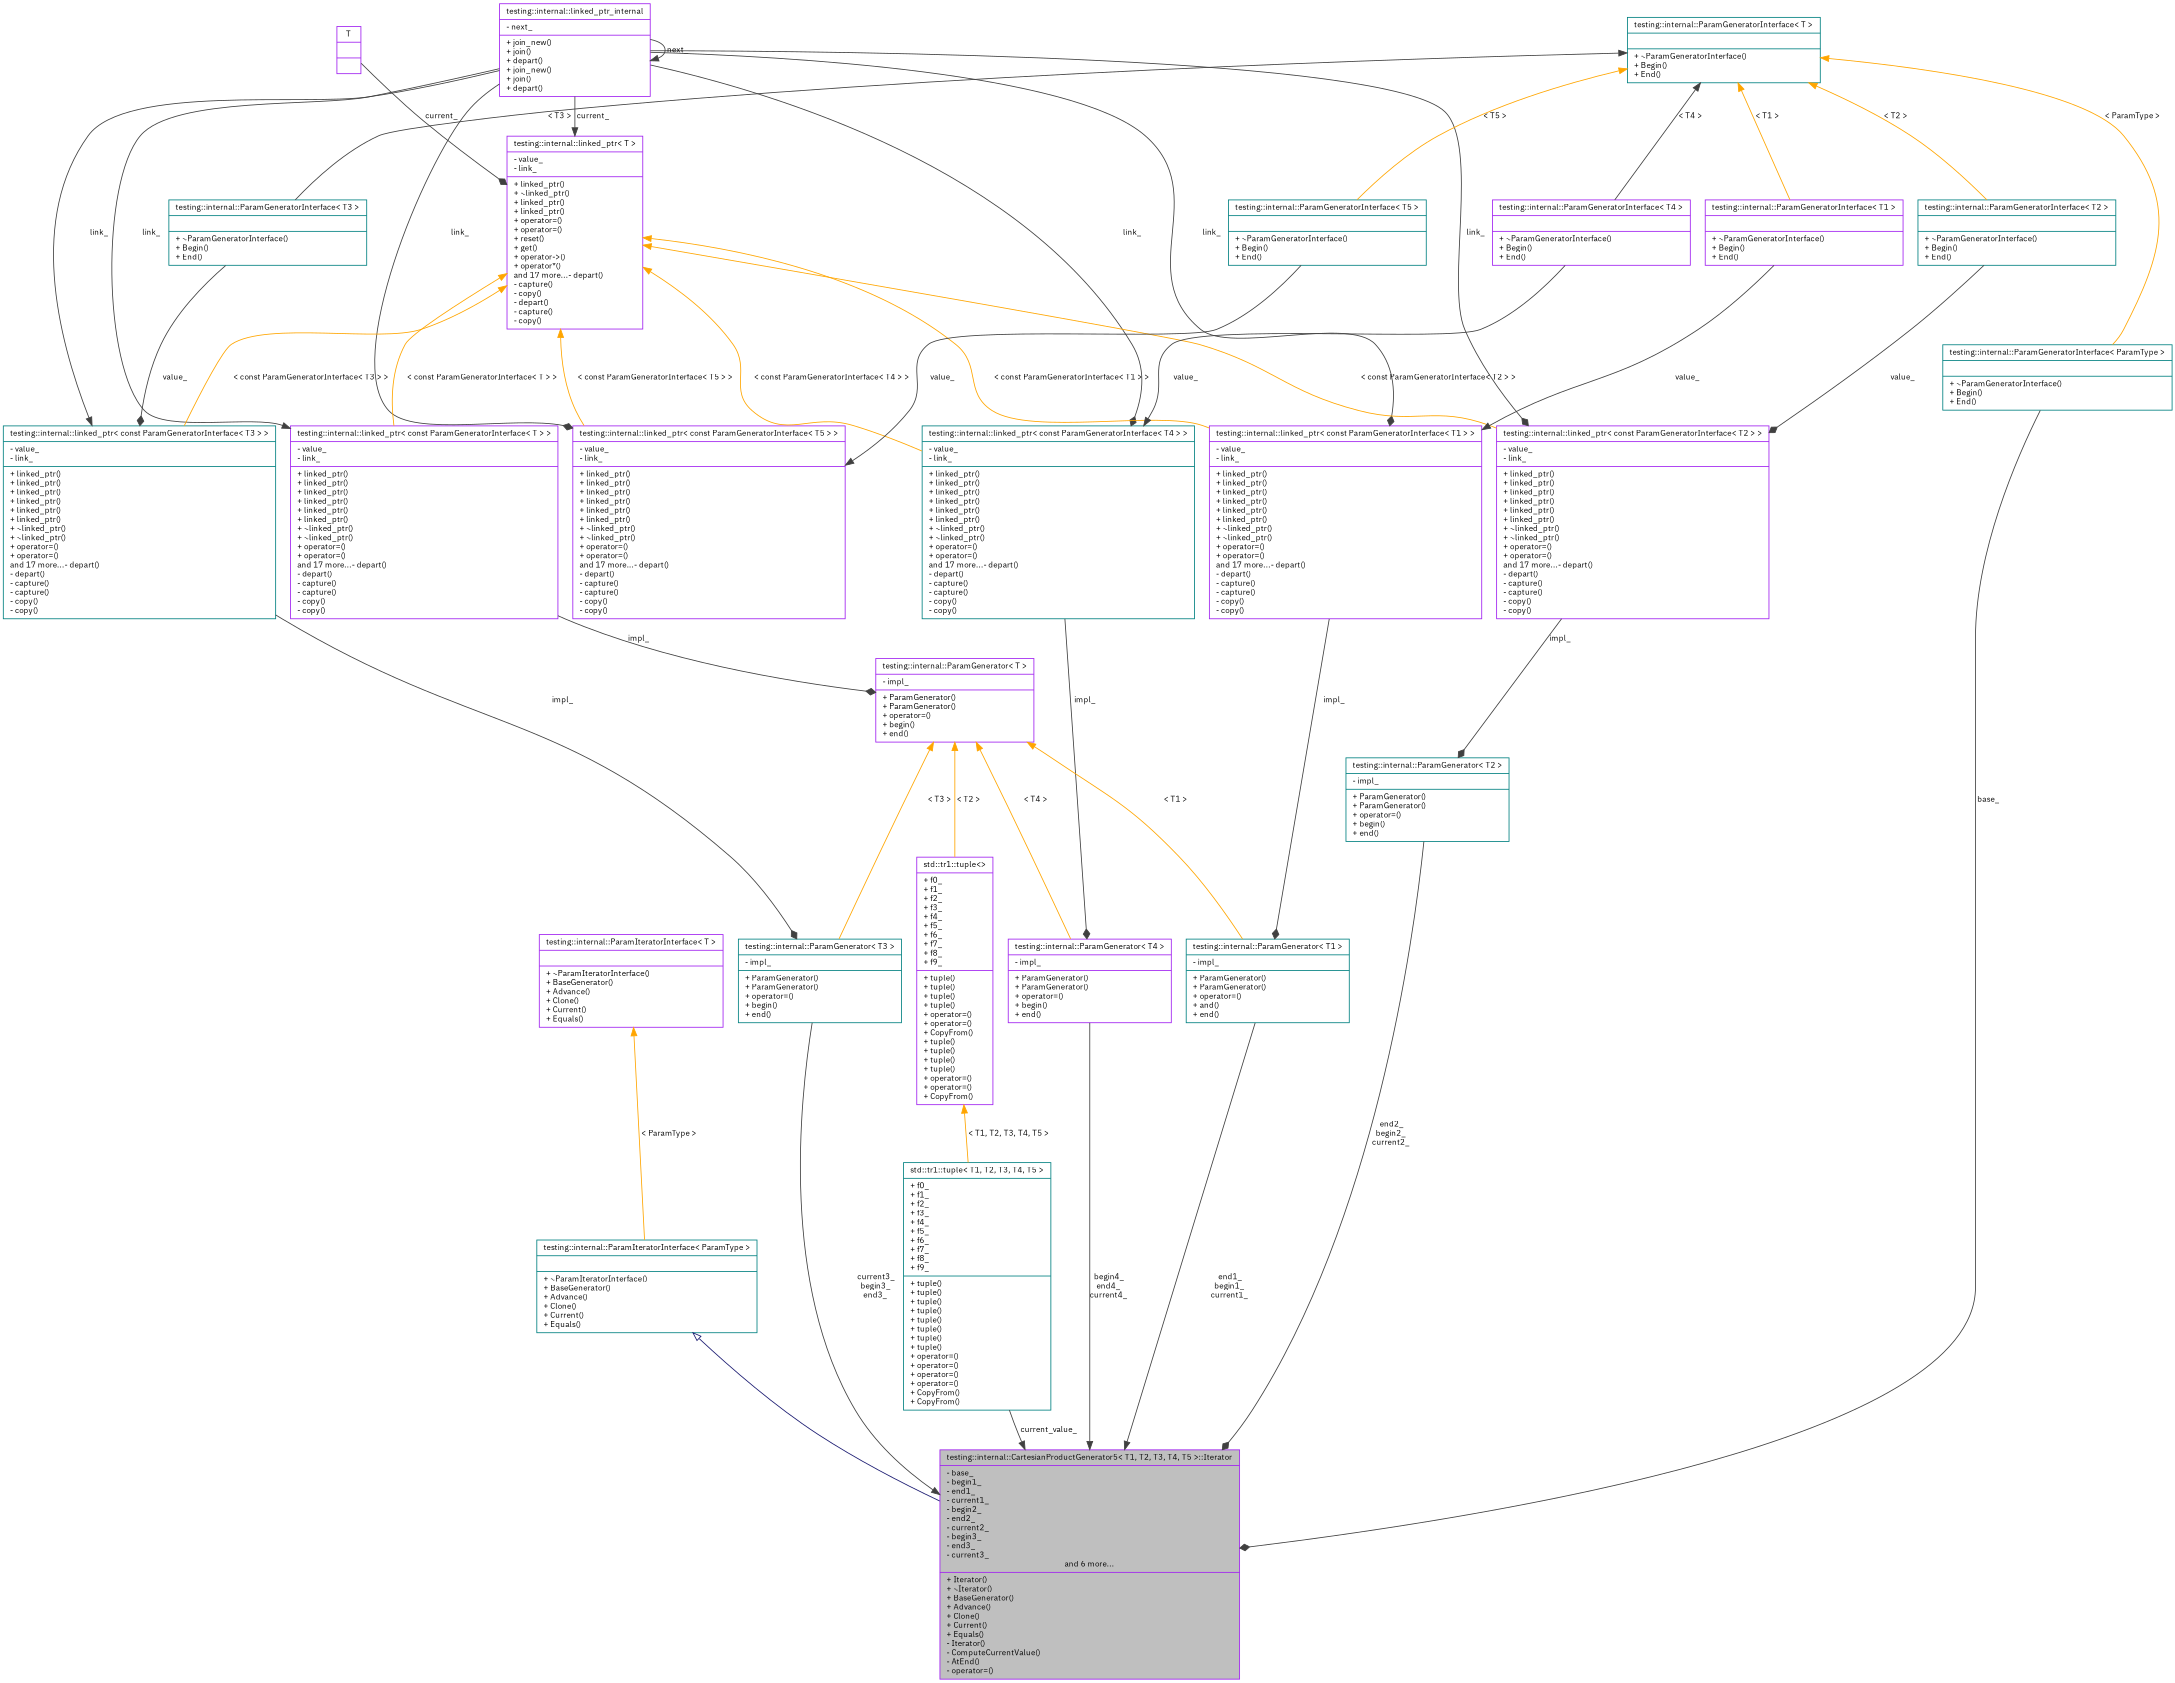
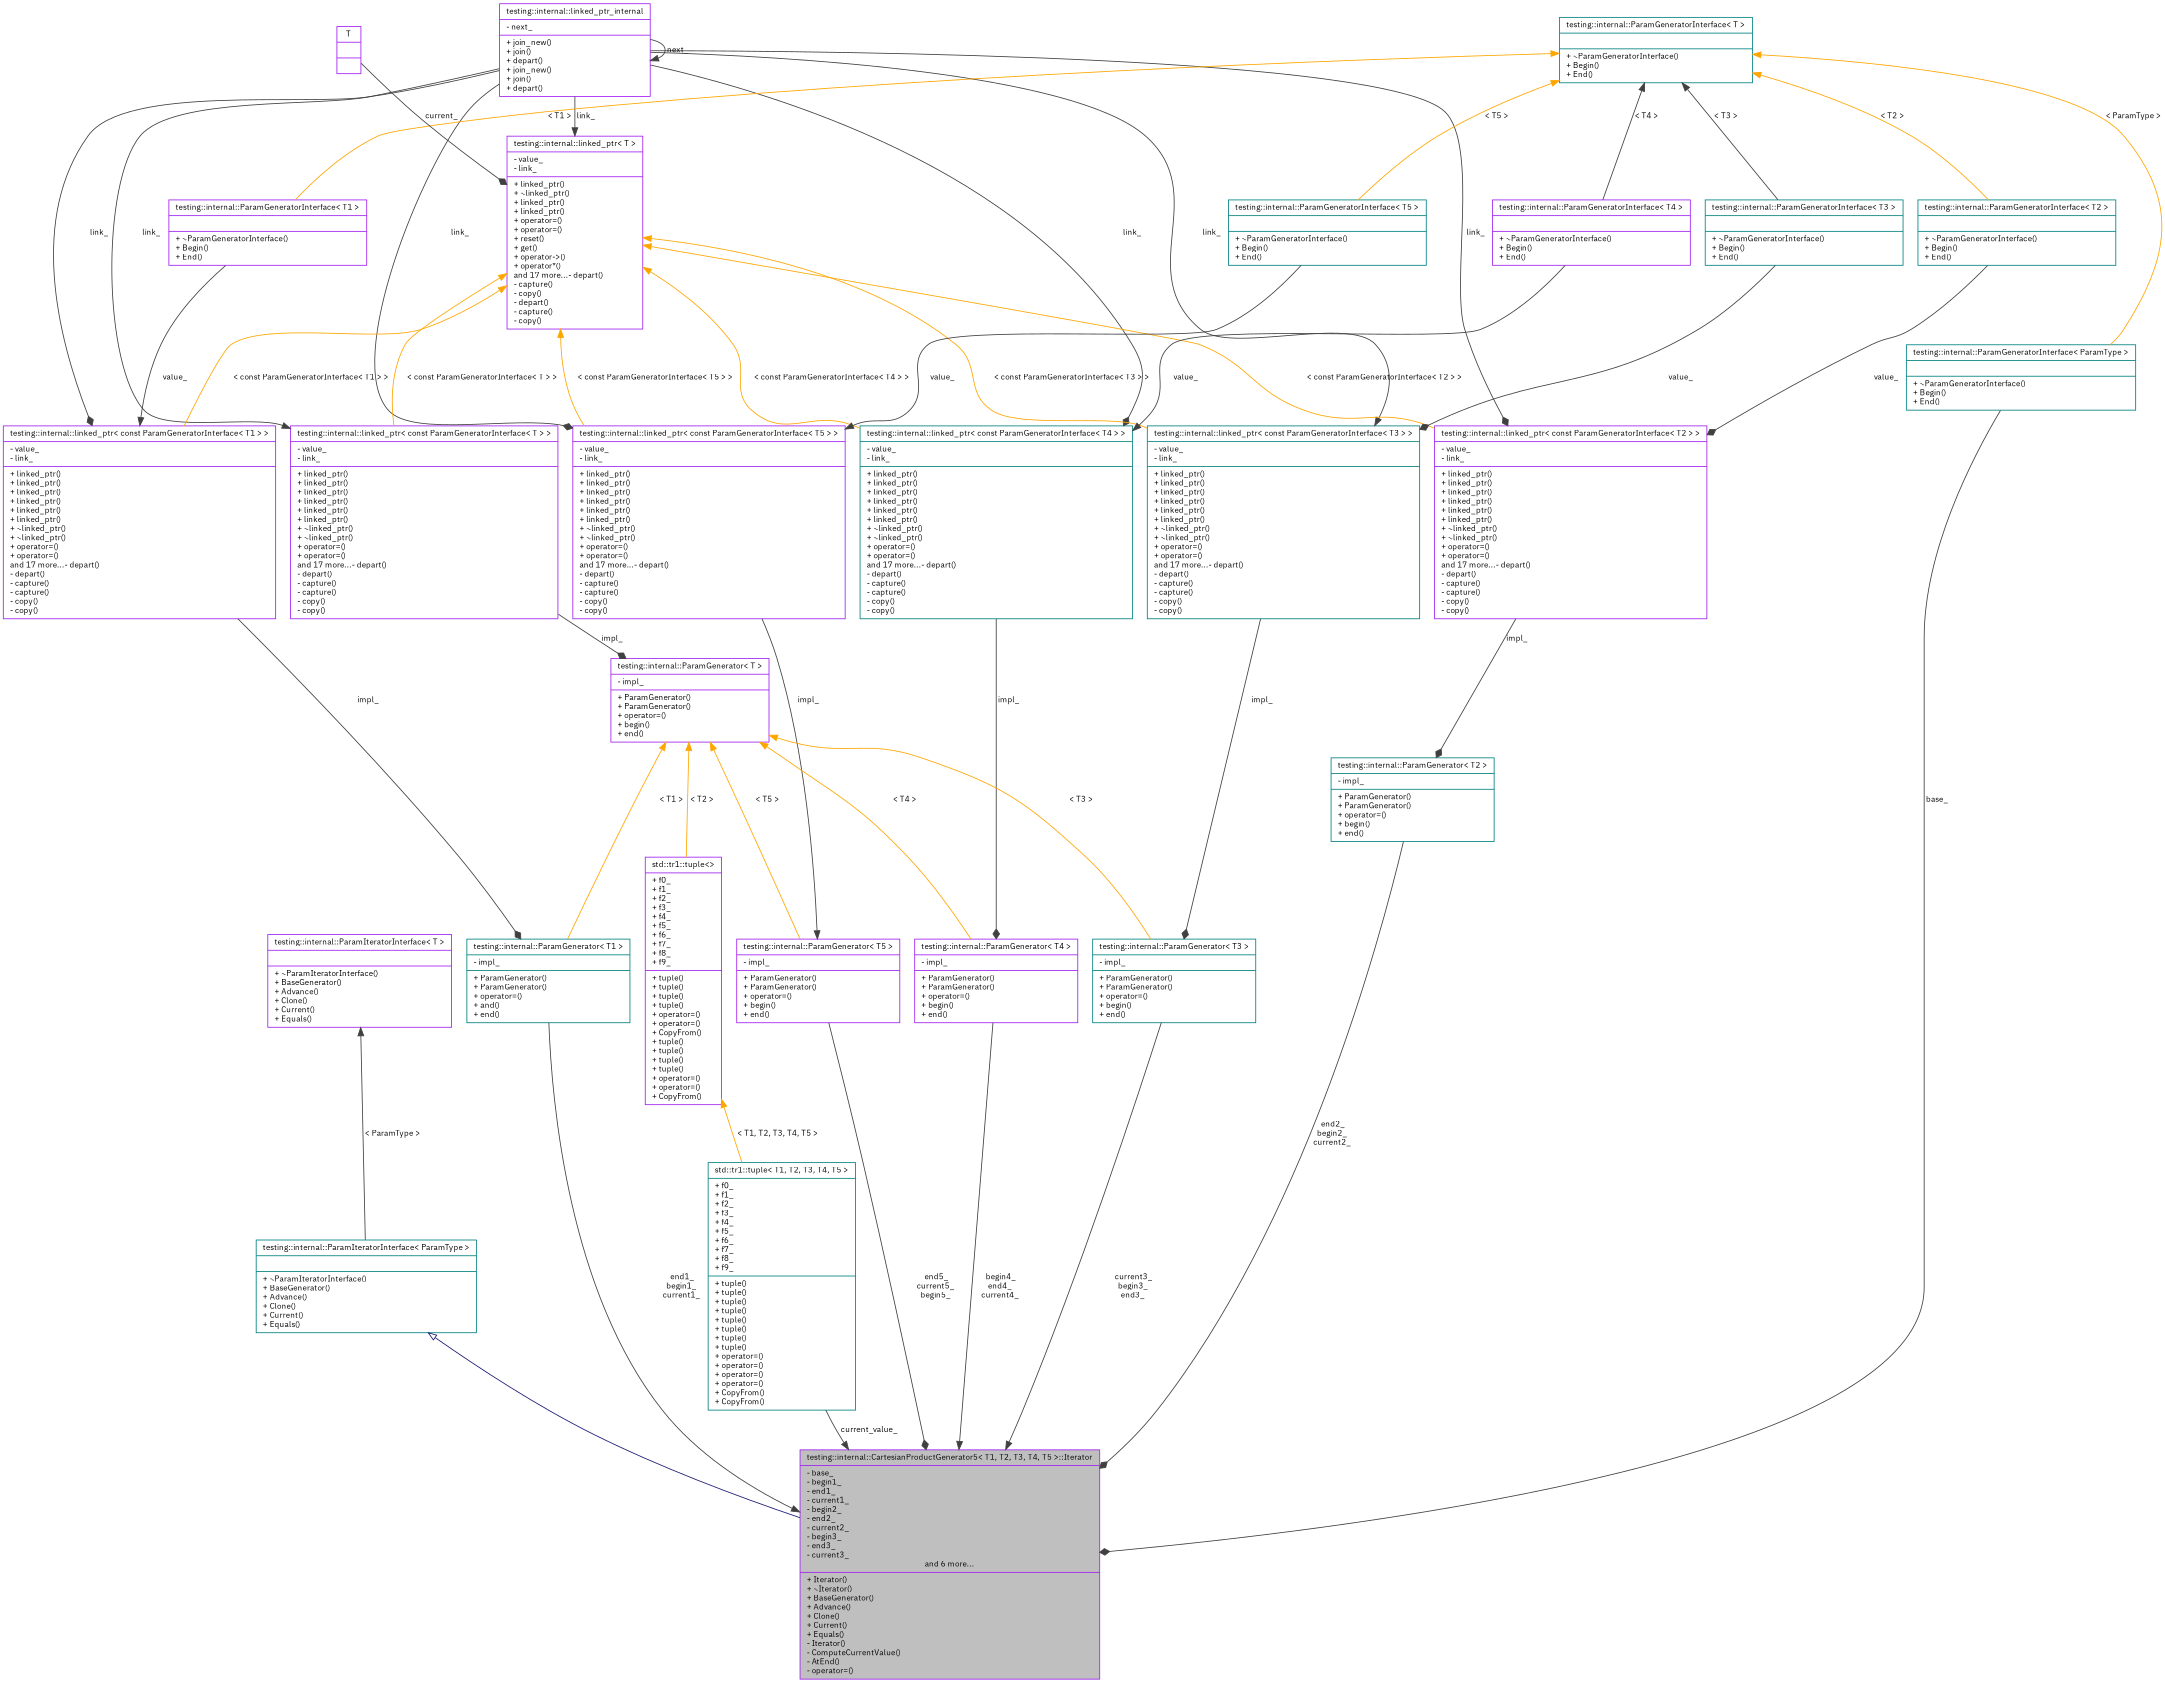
edge "testing::internal::linked_ptr_internal" -> "testing::internal::linked_ptr< T >": label " current_" -> " link_"
node "testing::internal::ParamGenerator< T5 >": added
edge "testing::internal::ParamIteratorInterface< ParamType >" -> "testing::internal::ParamIteratorInterface< T >": color orange -> grey25
